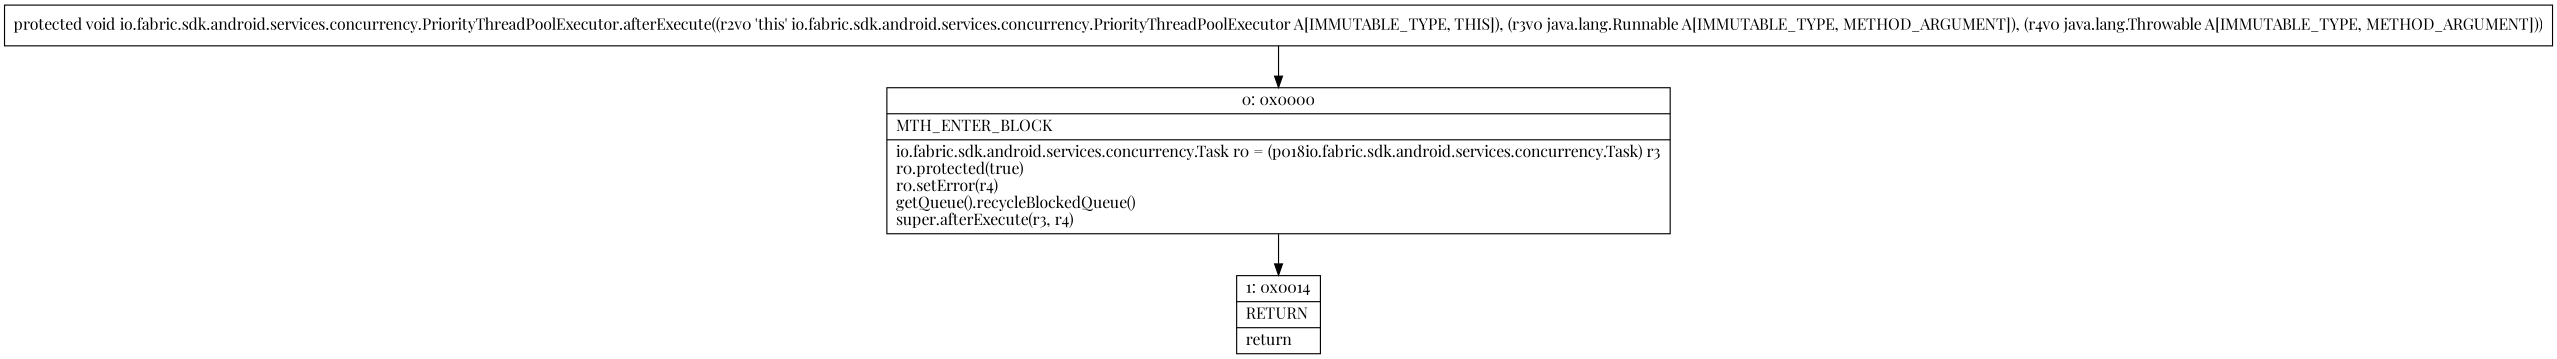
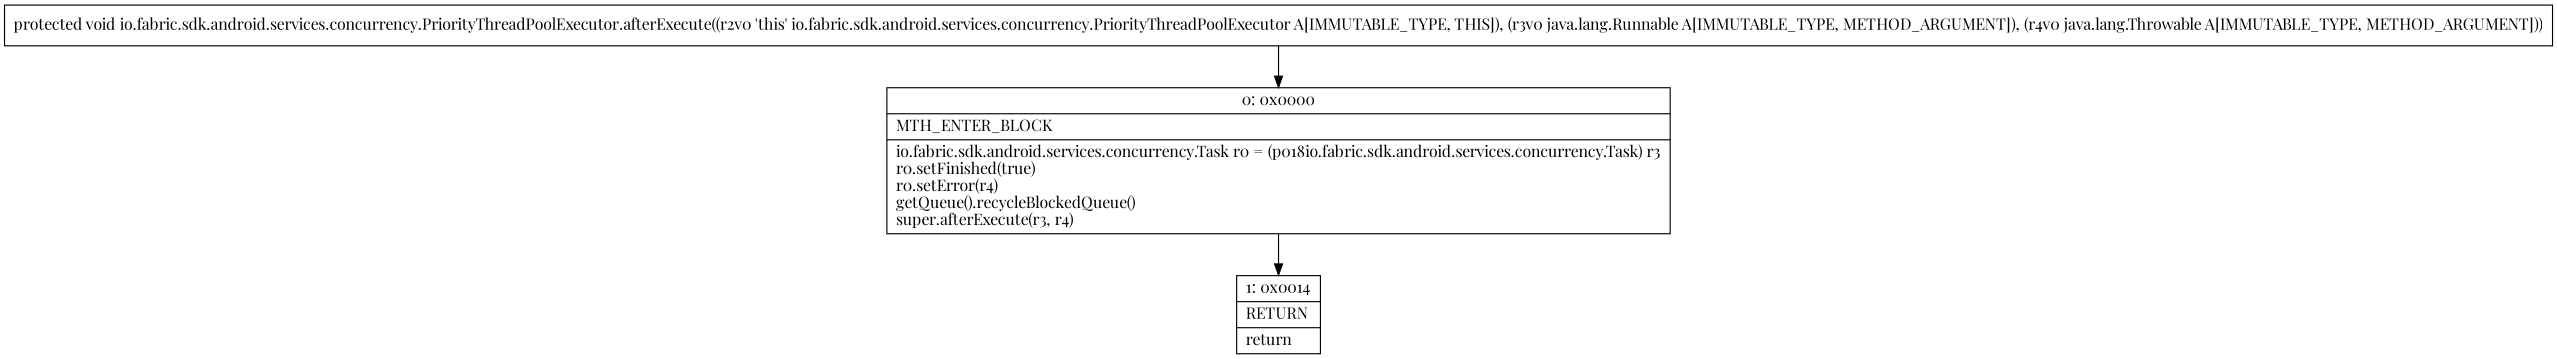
node "0: 0x0000": text "r0.protected(true)" -> "r0.setFinished(true)"
